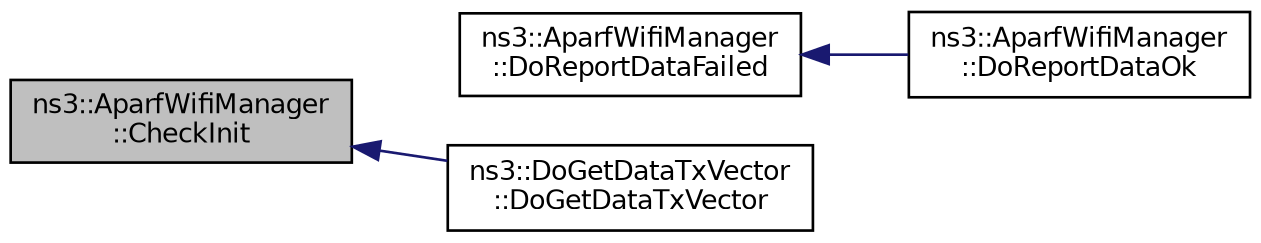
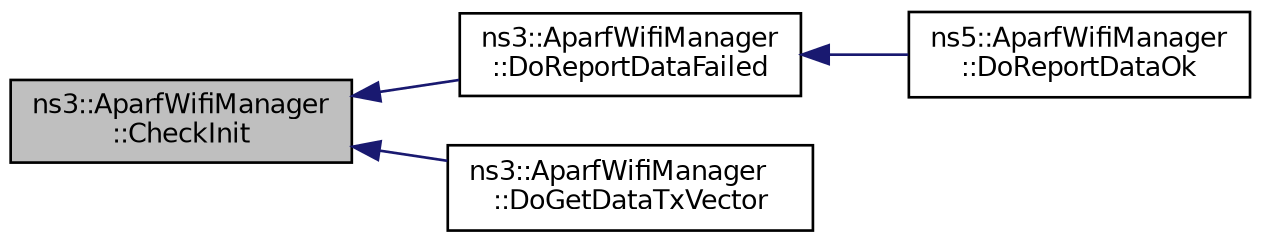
node "ns3::AparfWifiManager ::DoReportDataOk": label "ns3::AparfWifiManager ::DoReportDataOk" -> "ns5::AparfWifiManager ::DoReportDataOk"
edge "ns3::AparfWifiManager ::DoReportDataFailed" -> "ns3::AparfWifiManager ::CheckInit": added
node "ns3::DoGetDataTxVector ::DoGetDataTxVector": label "ns3::DoGetDataTxVector ::DoGetDataTxVector" -> "ns3::AparfWifiManager ::DoGetDataTxVector"
